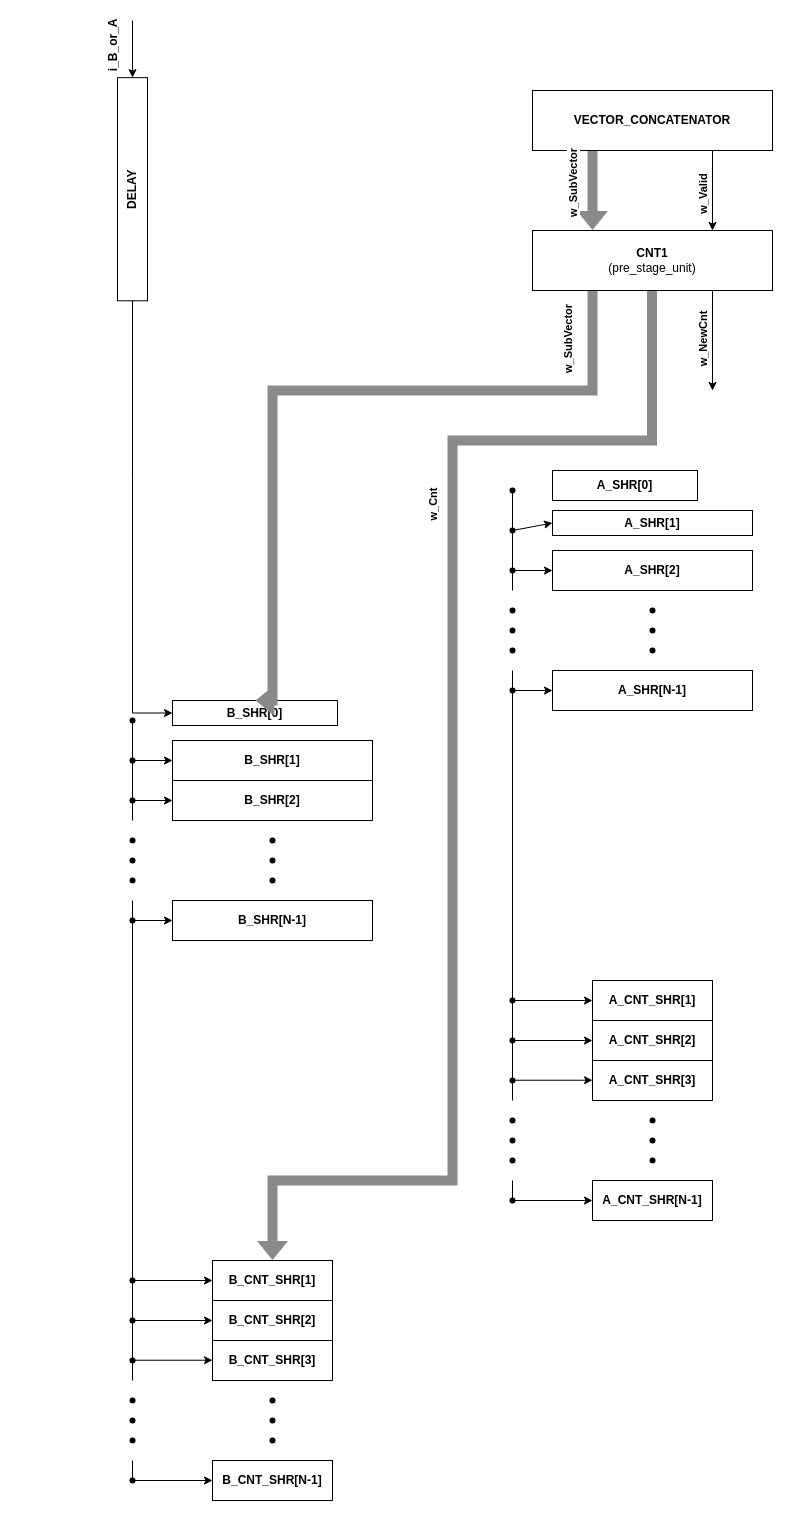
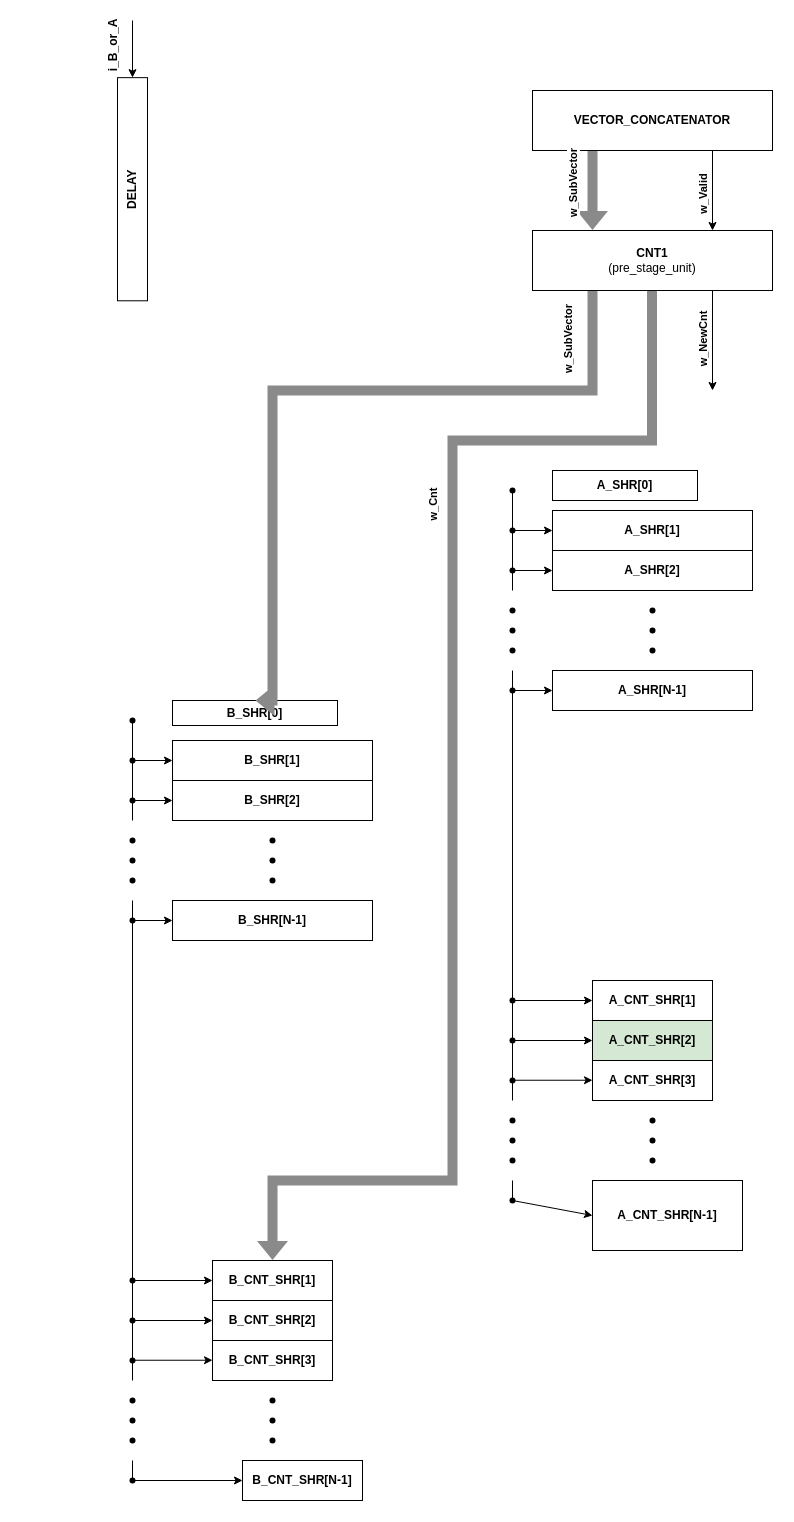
node "A_SHR[1]": size 200x25 -> 200x40
edge "DELAY" -> "B_SHR[0]": removed
node "A_CNT_SHR[2]": fillcolor #ffffff -> #d5e8d4
node "A_CNT_SHR[N-1]": size 120x40 -> 150x70
node "B_CNT_SHR[N-1]": moved (273, 1481) -> (303, 1481)
